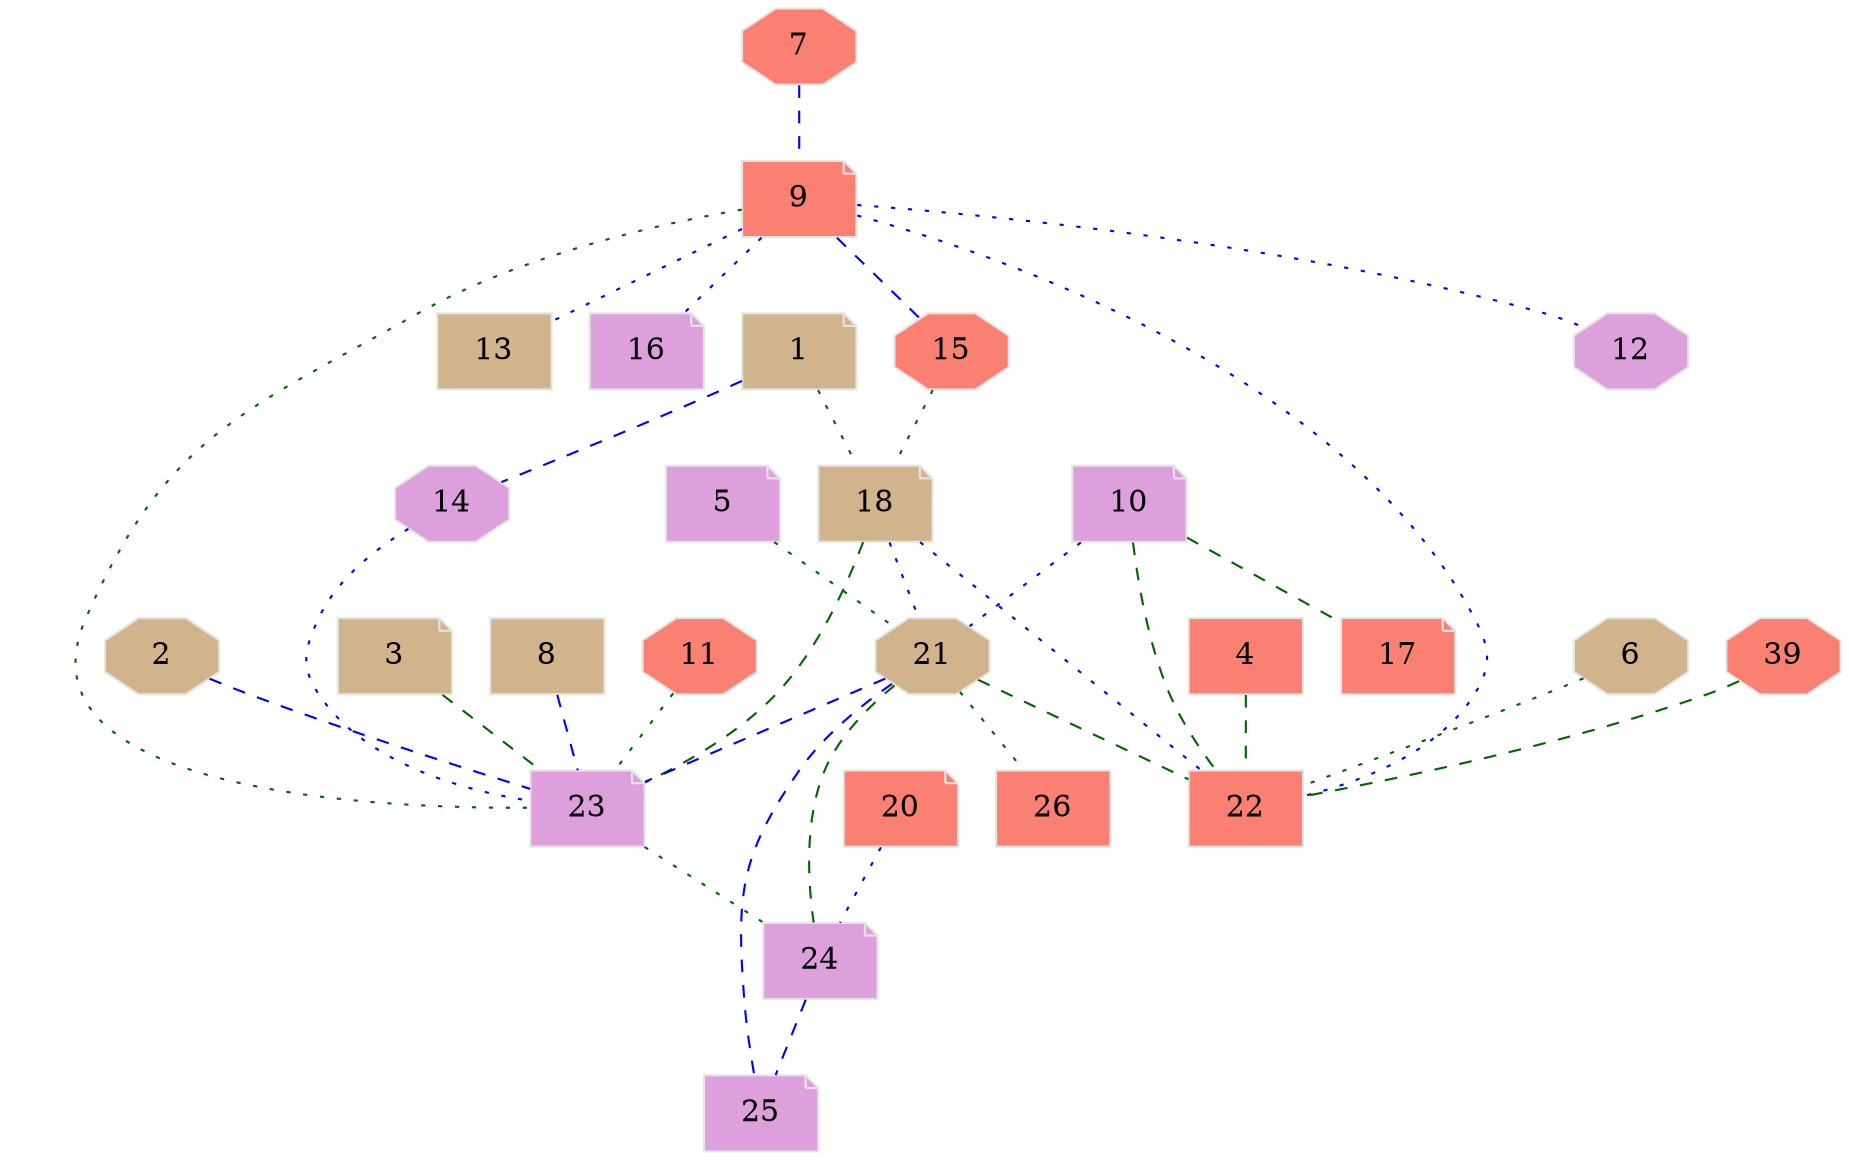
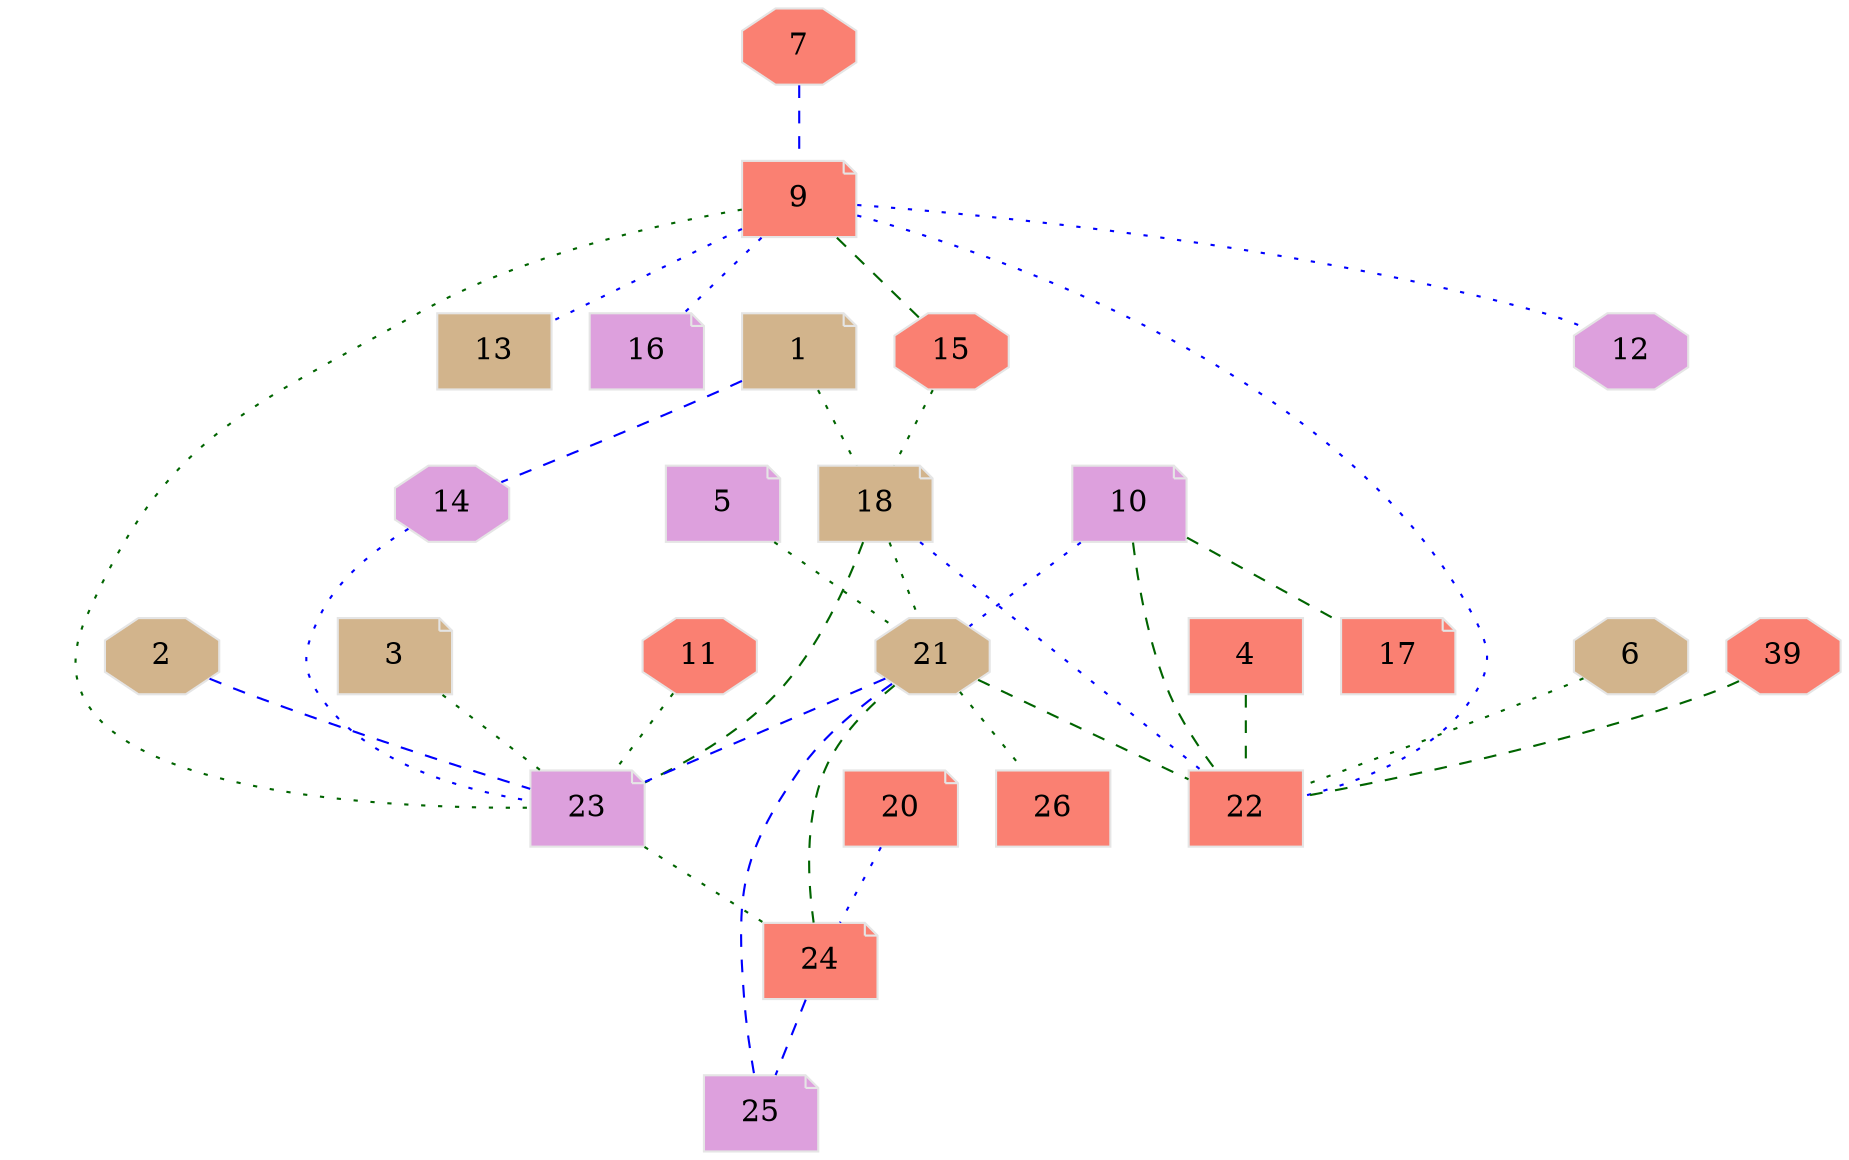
edge "9" -- "15": color blue -> darkgreen
edge "18" -- "21": color blue -> darkgreen
node "8": removed
edge "3" -- "23": style dashed -> dotted
node "24": fillcolor plum -> salmon
